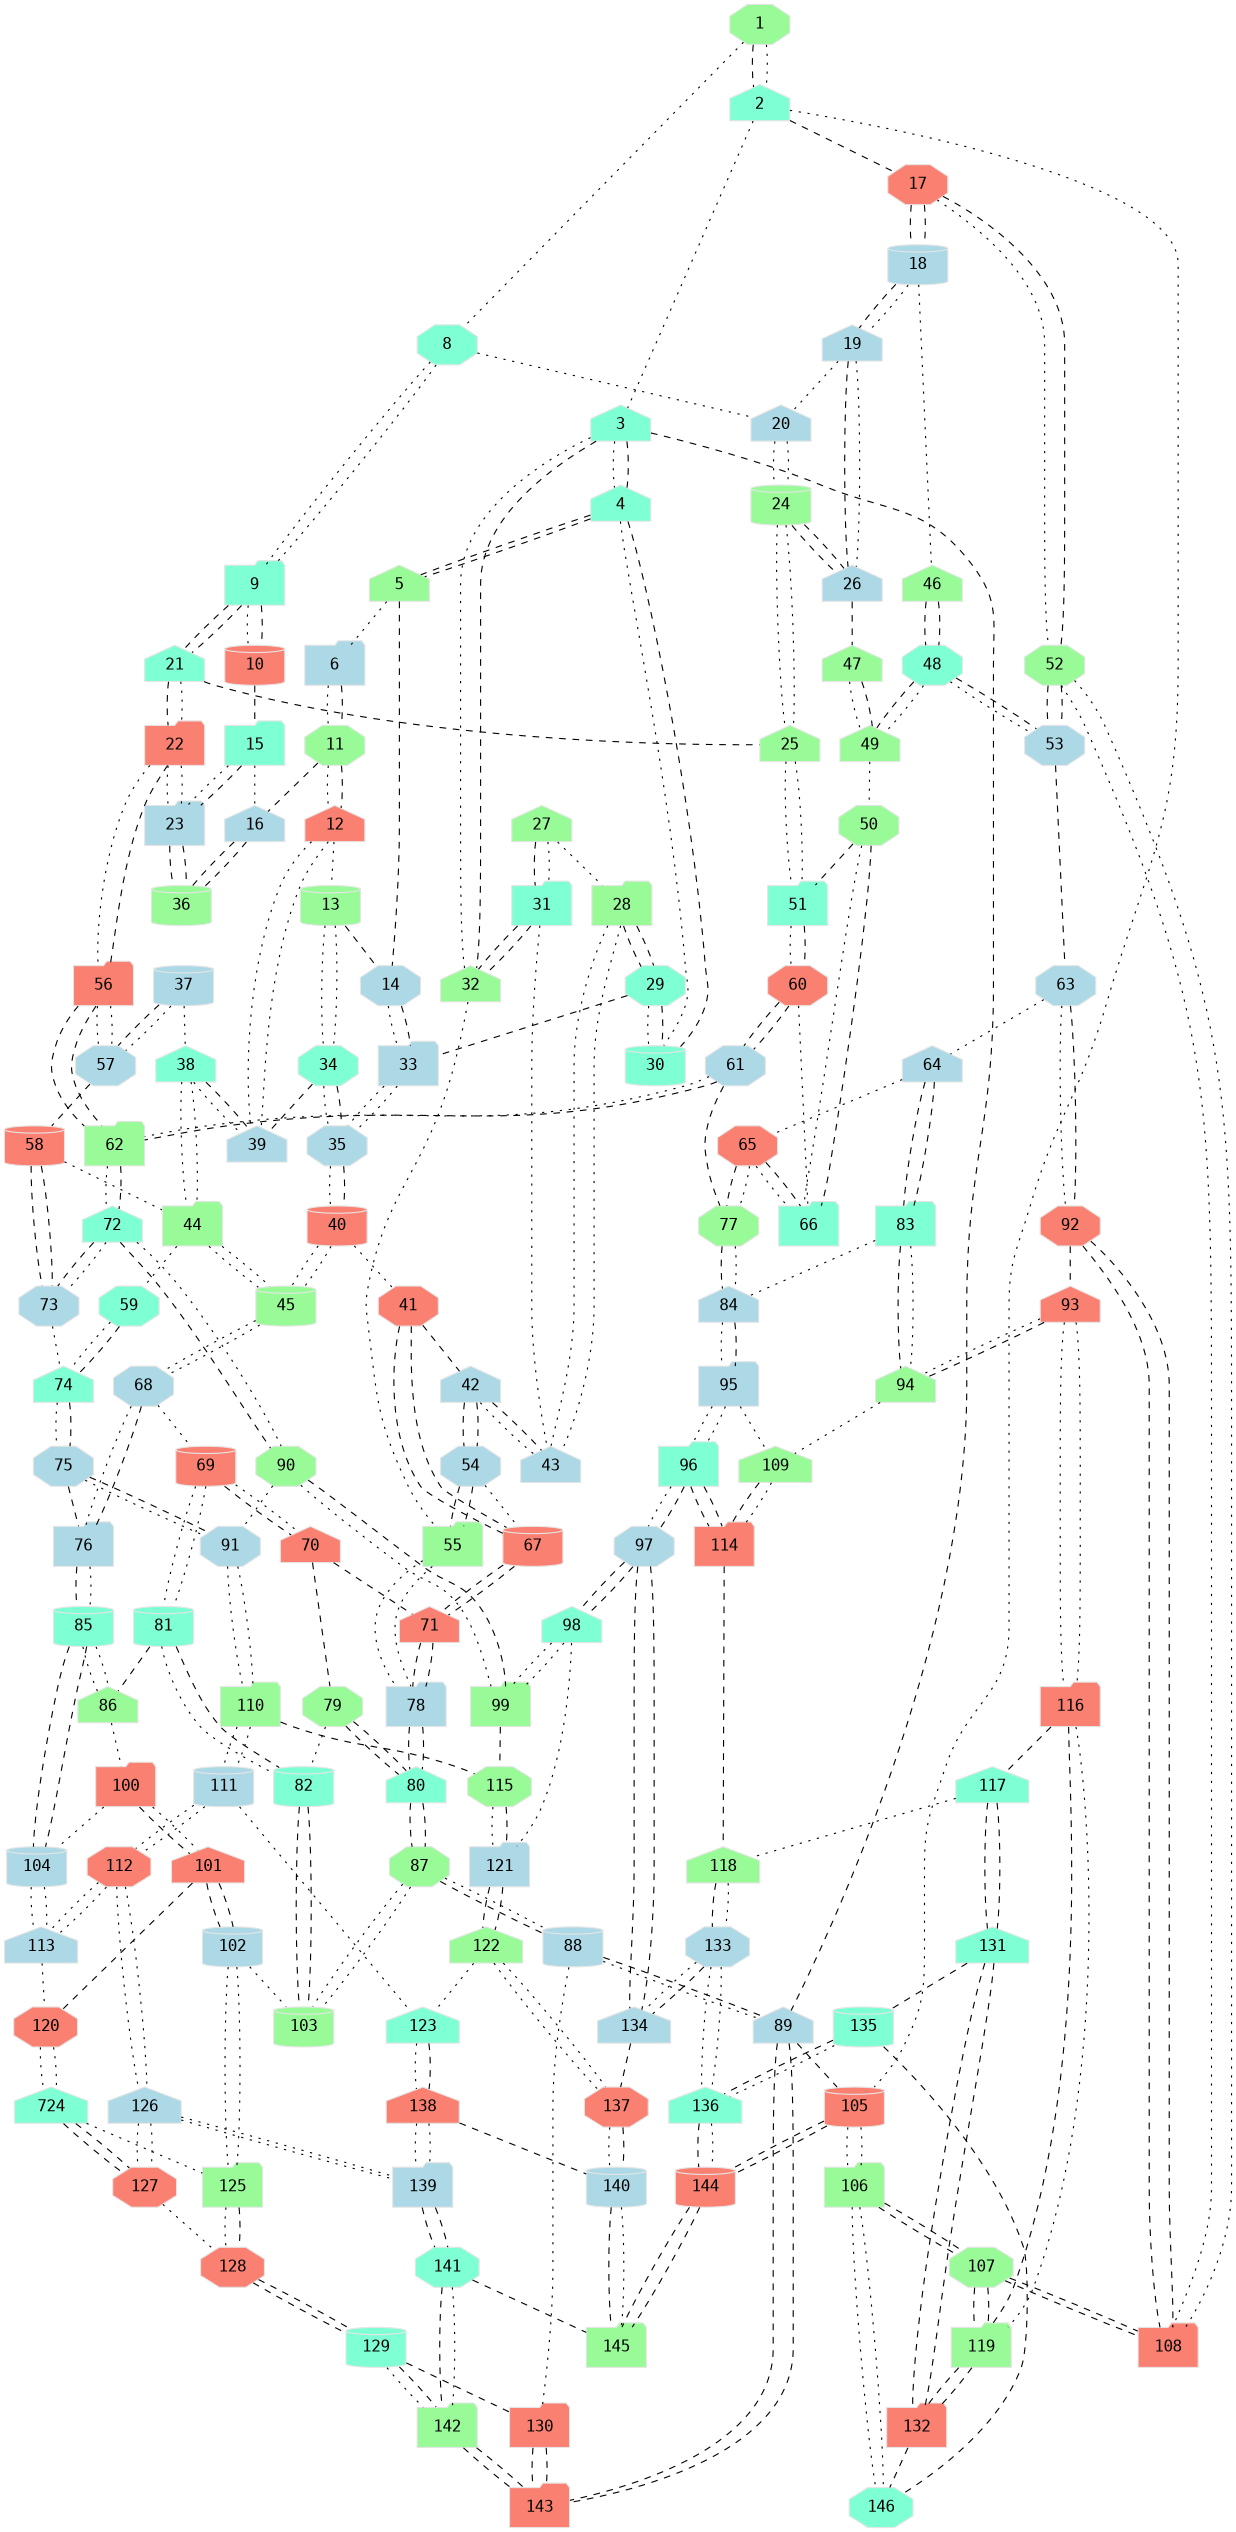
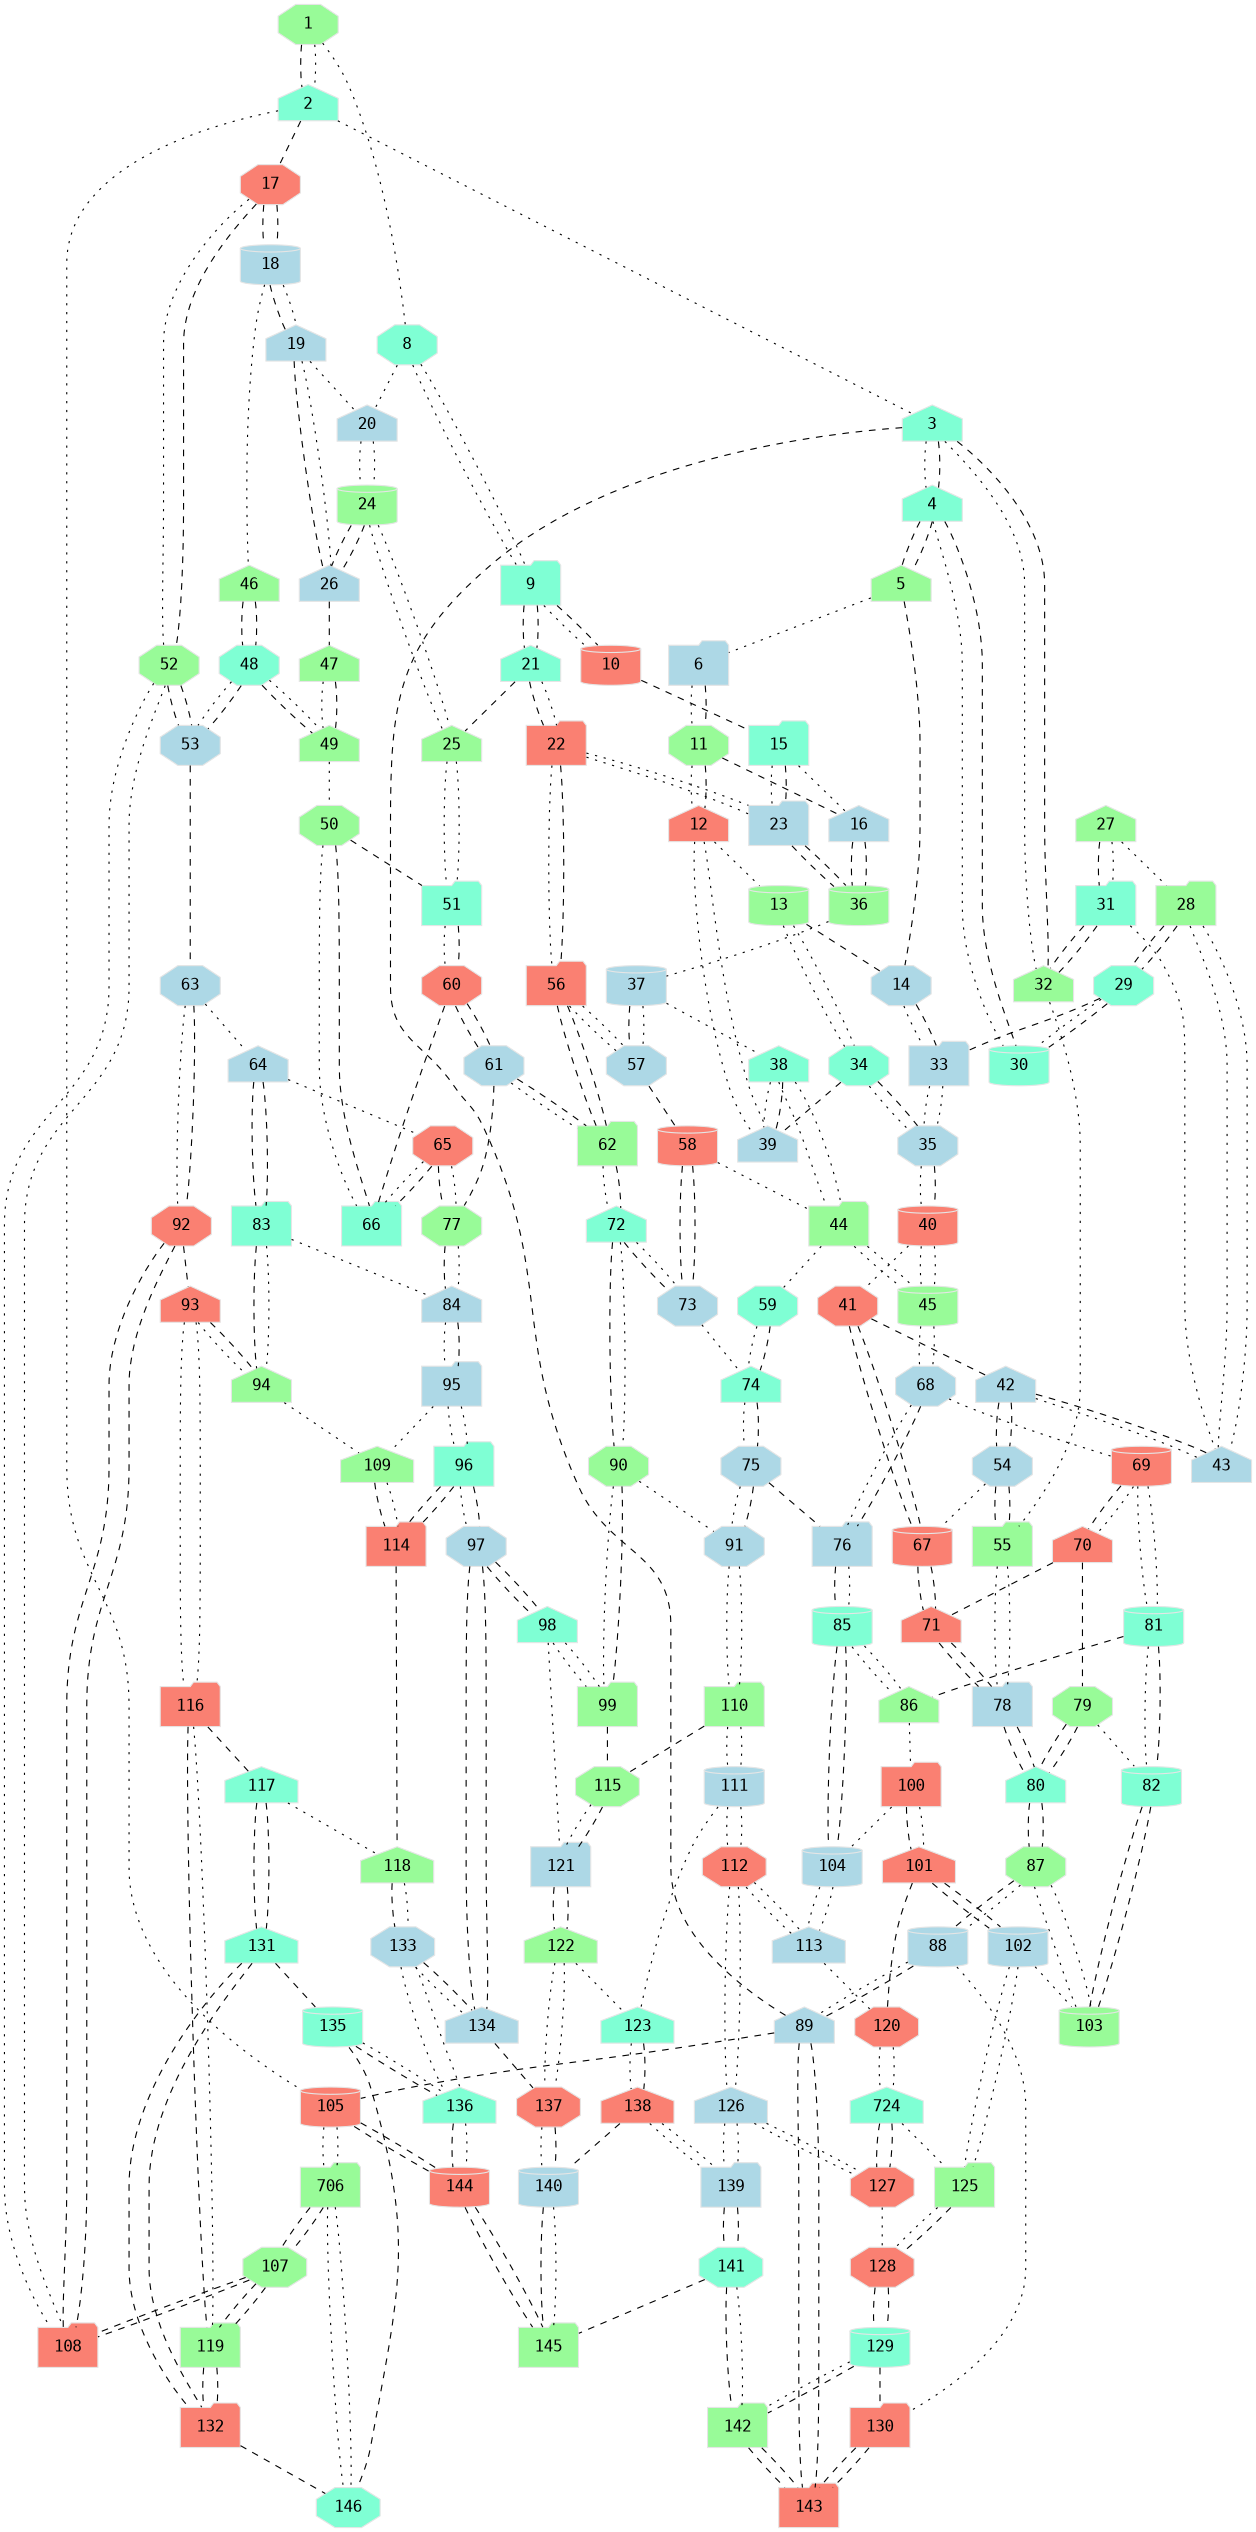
edge "36" -- "37": added
edge "60" -- "66": style dotted -> dashed
node "106": label "106" -> "706"
